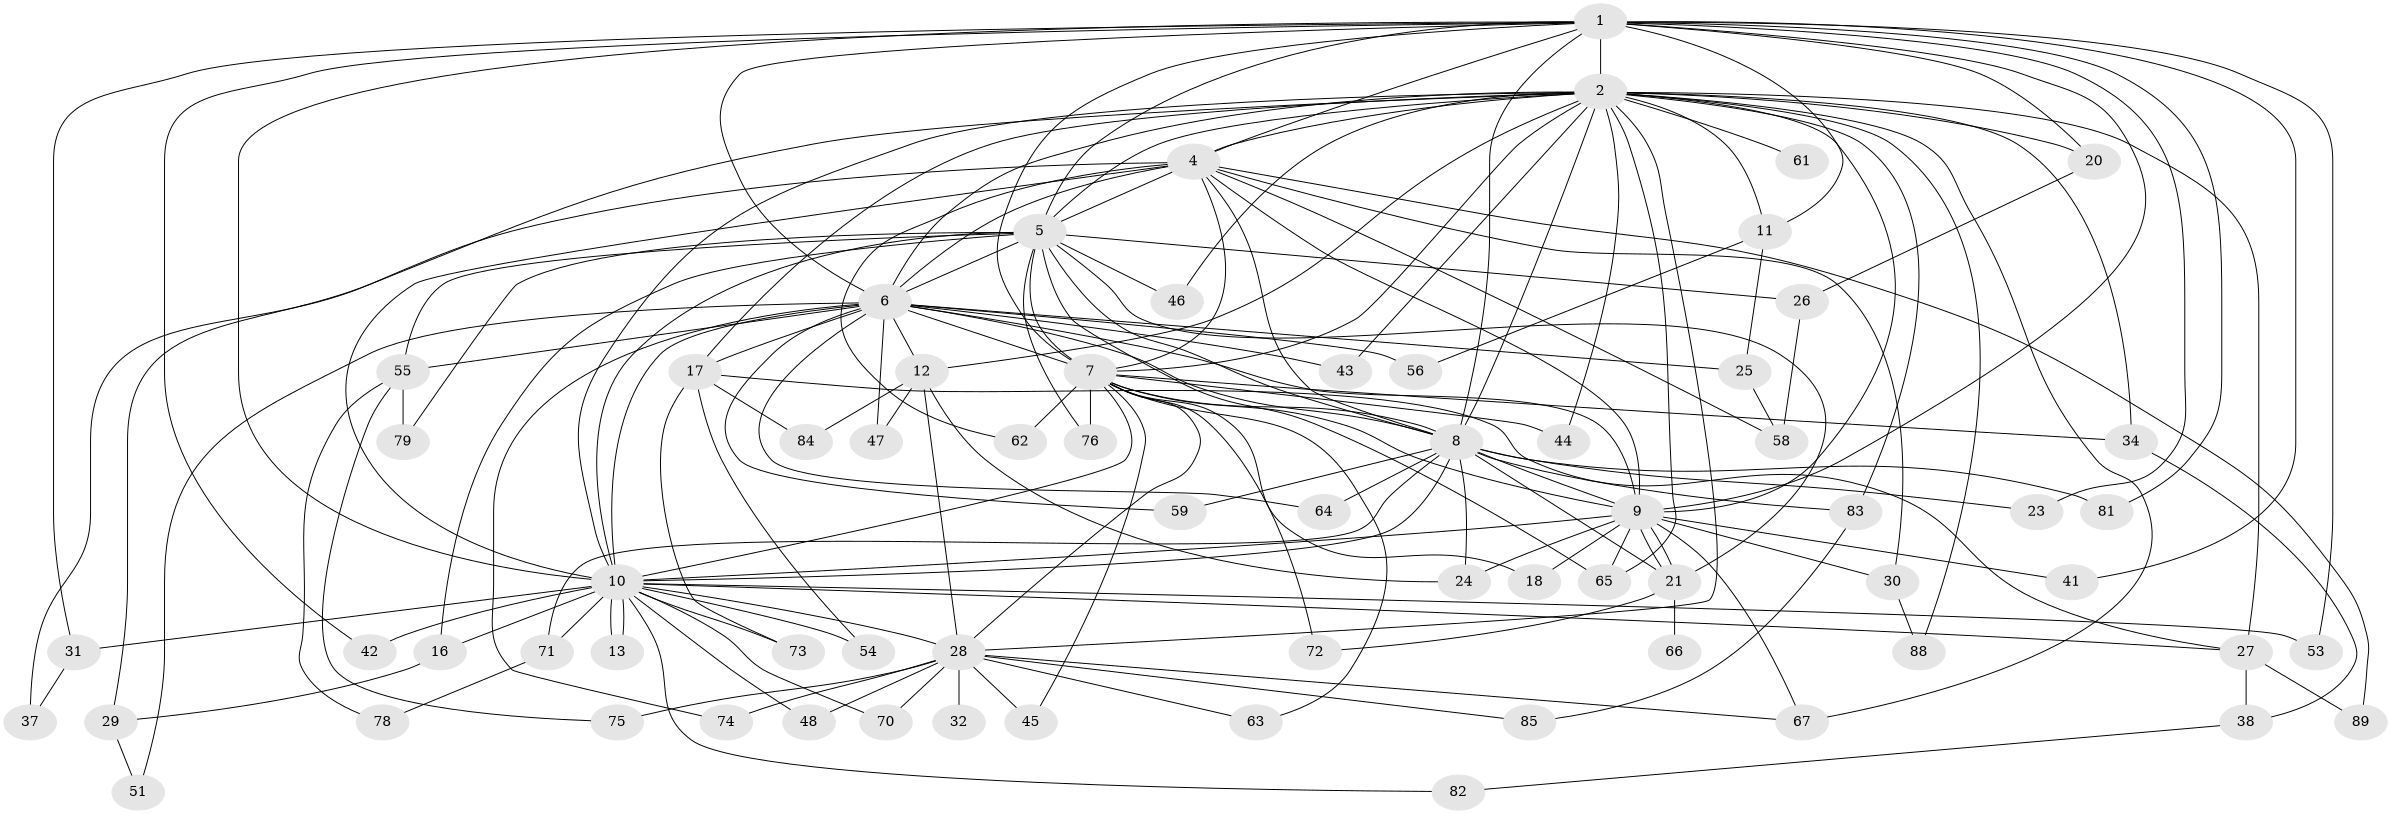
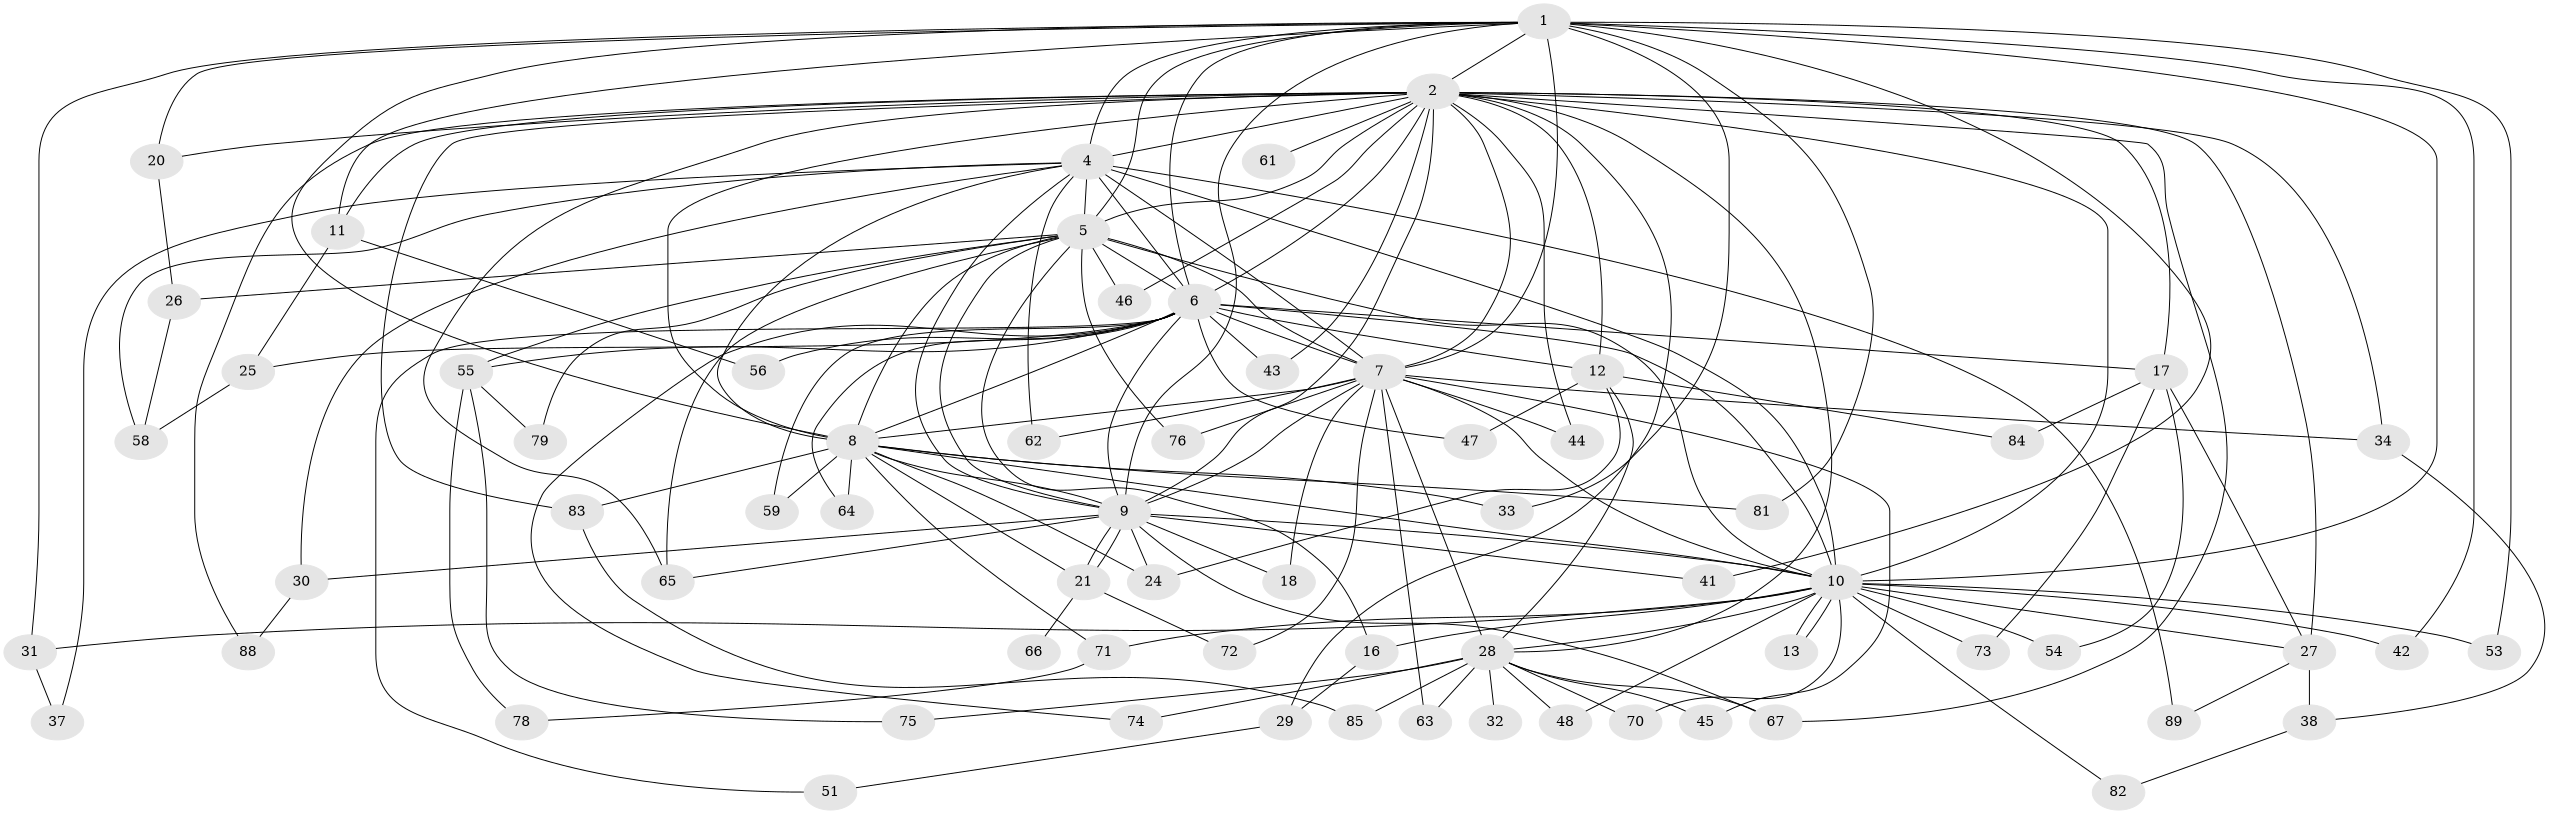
edge "5" -- "21": now "5" -- "9"
node "23": label "23" -> "33"
